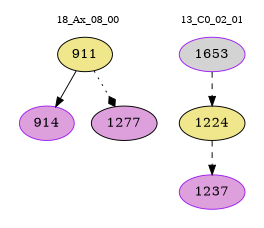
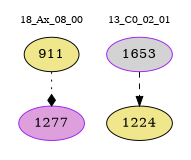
node "914": removed
node "1277": color black -> purple
node "1237": removed
